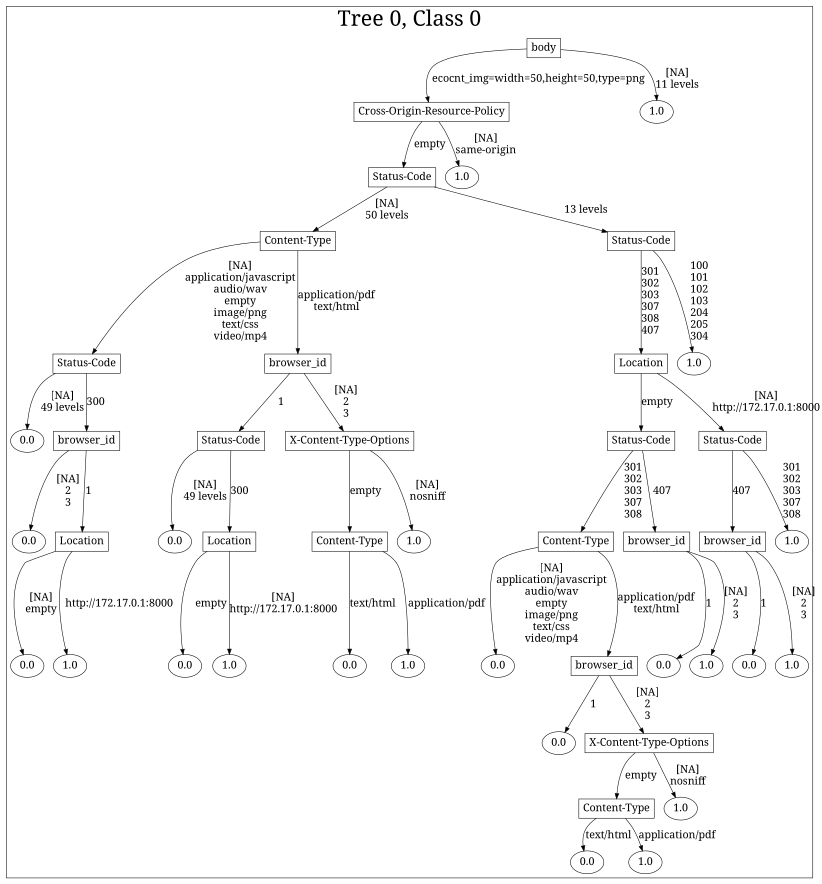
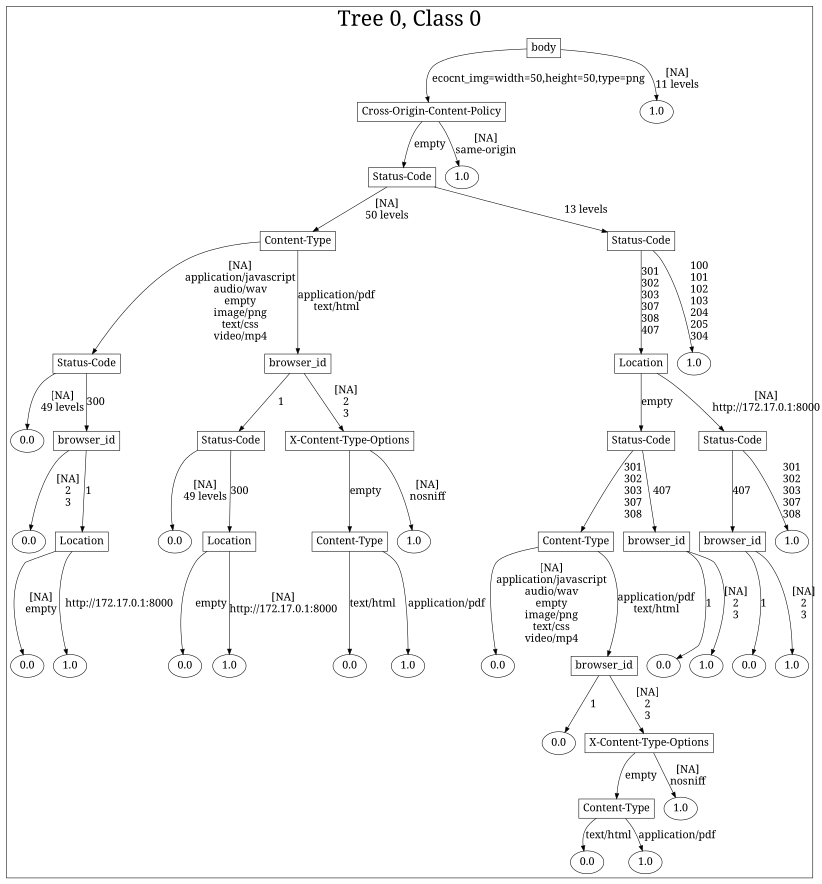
node "Cross-Origin-Resource-Policy": label "Cross-Origin-Resource-Policy" -> "Cross-Origin-Content-Policy"
